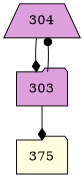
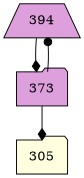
node "304": label "304" -> "394"
node "303": label "303" -> "373"
node "375": label "375" -> "305"
